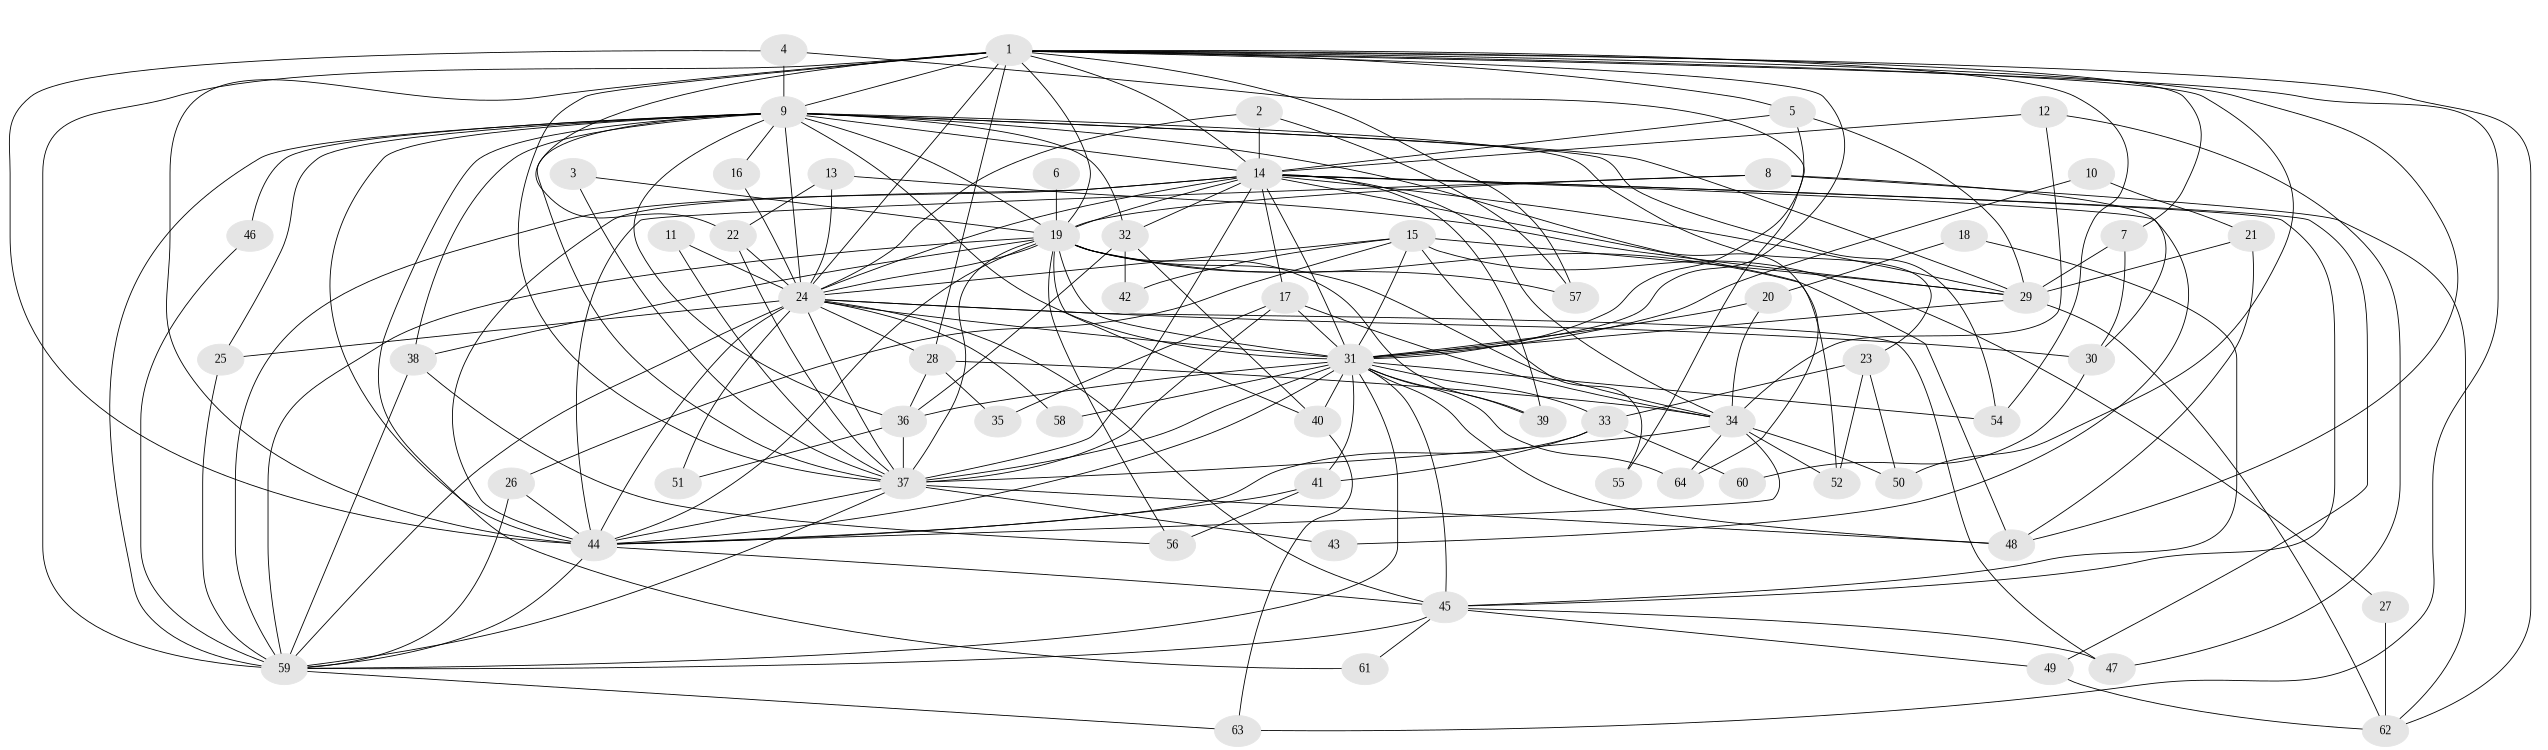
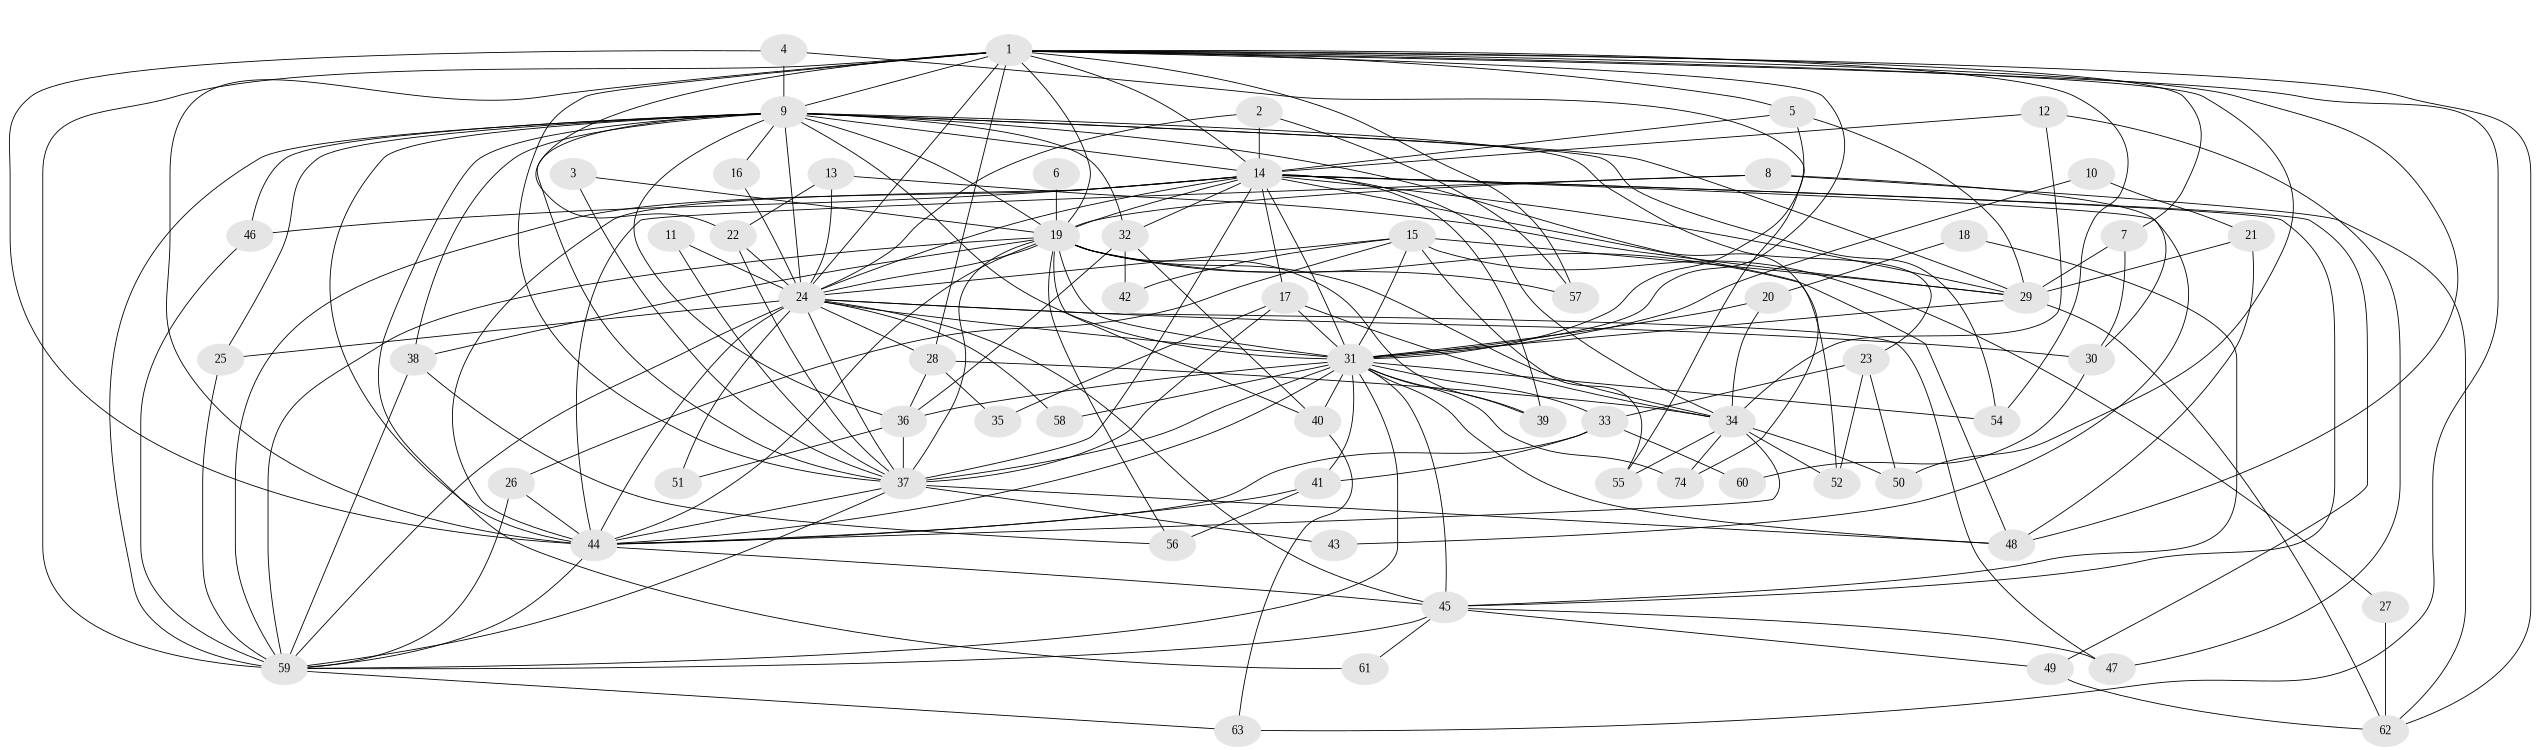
edge "14" -- "46": added
edge "34" -- "37": now "34" -- "55"
node "64": label "64" -> "74"
